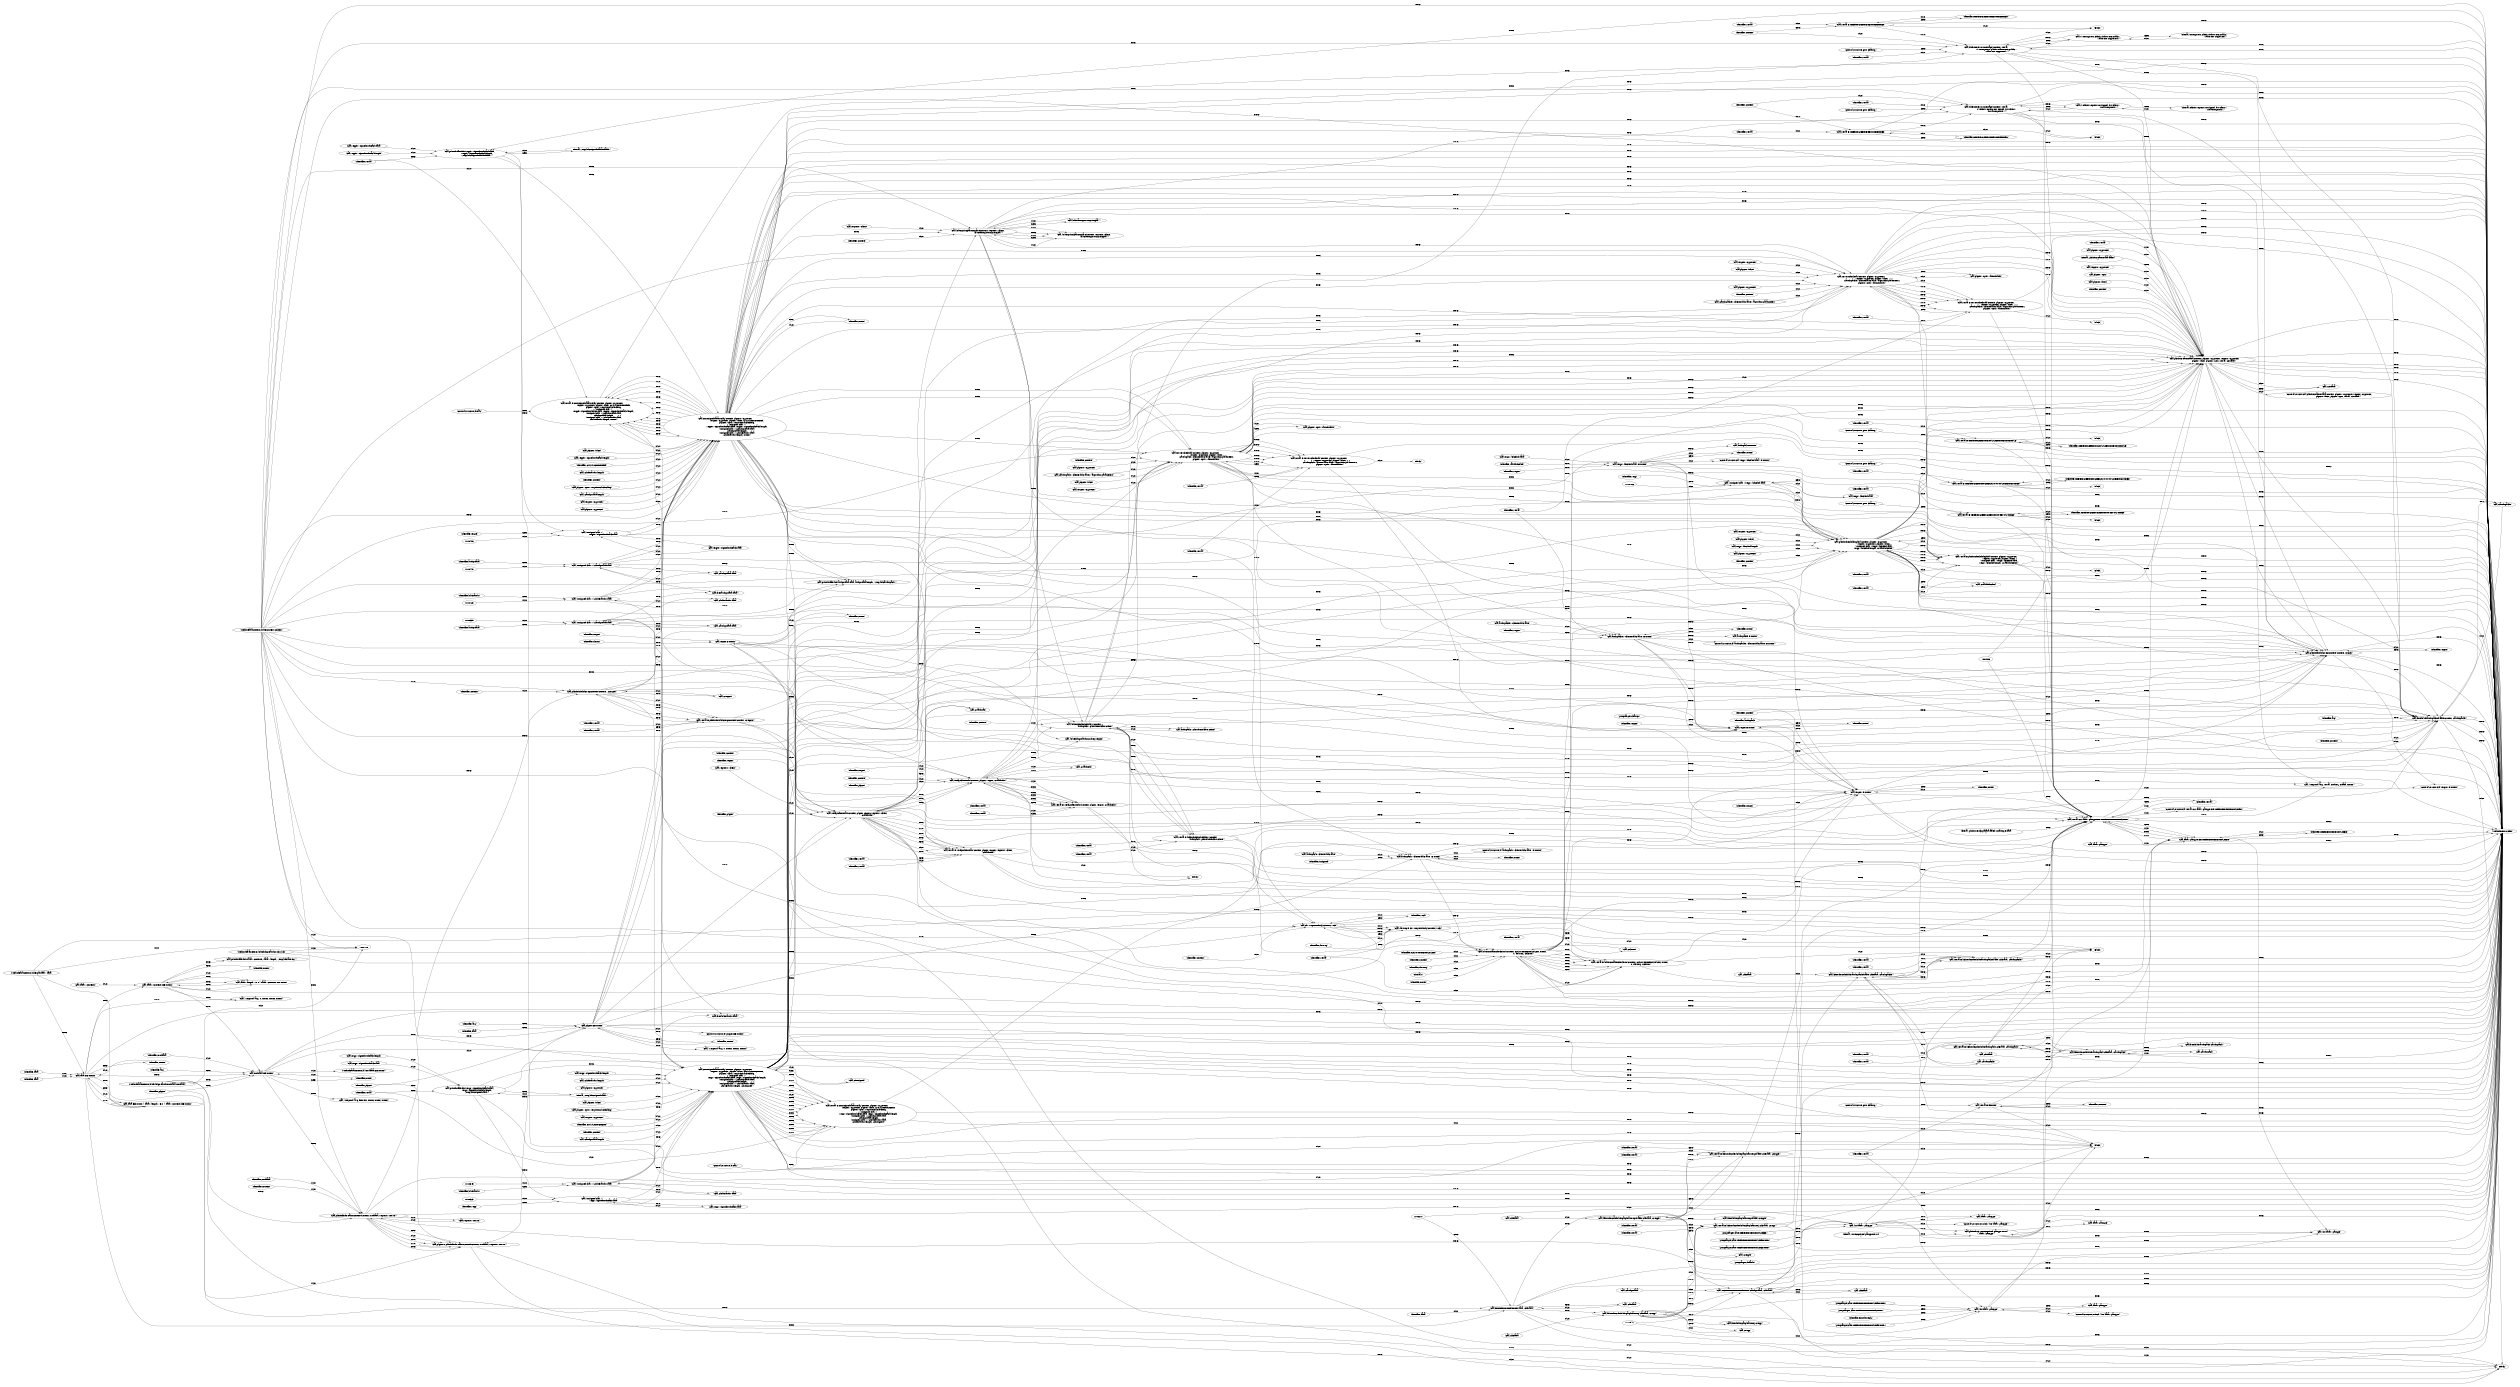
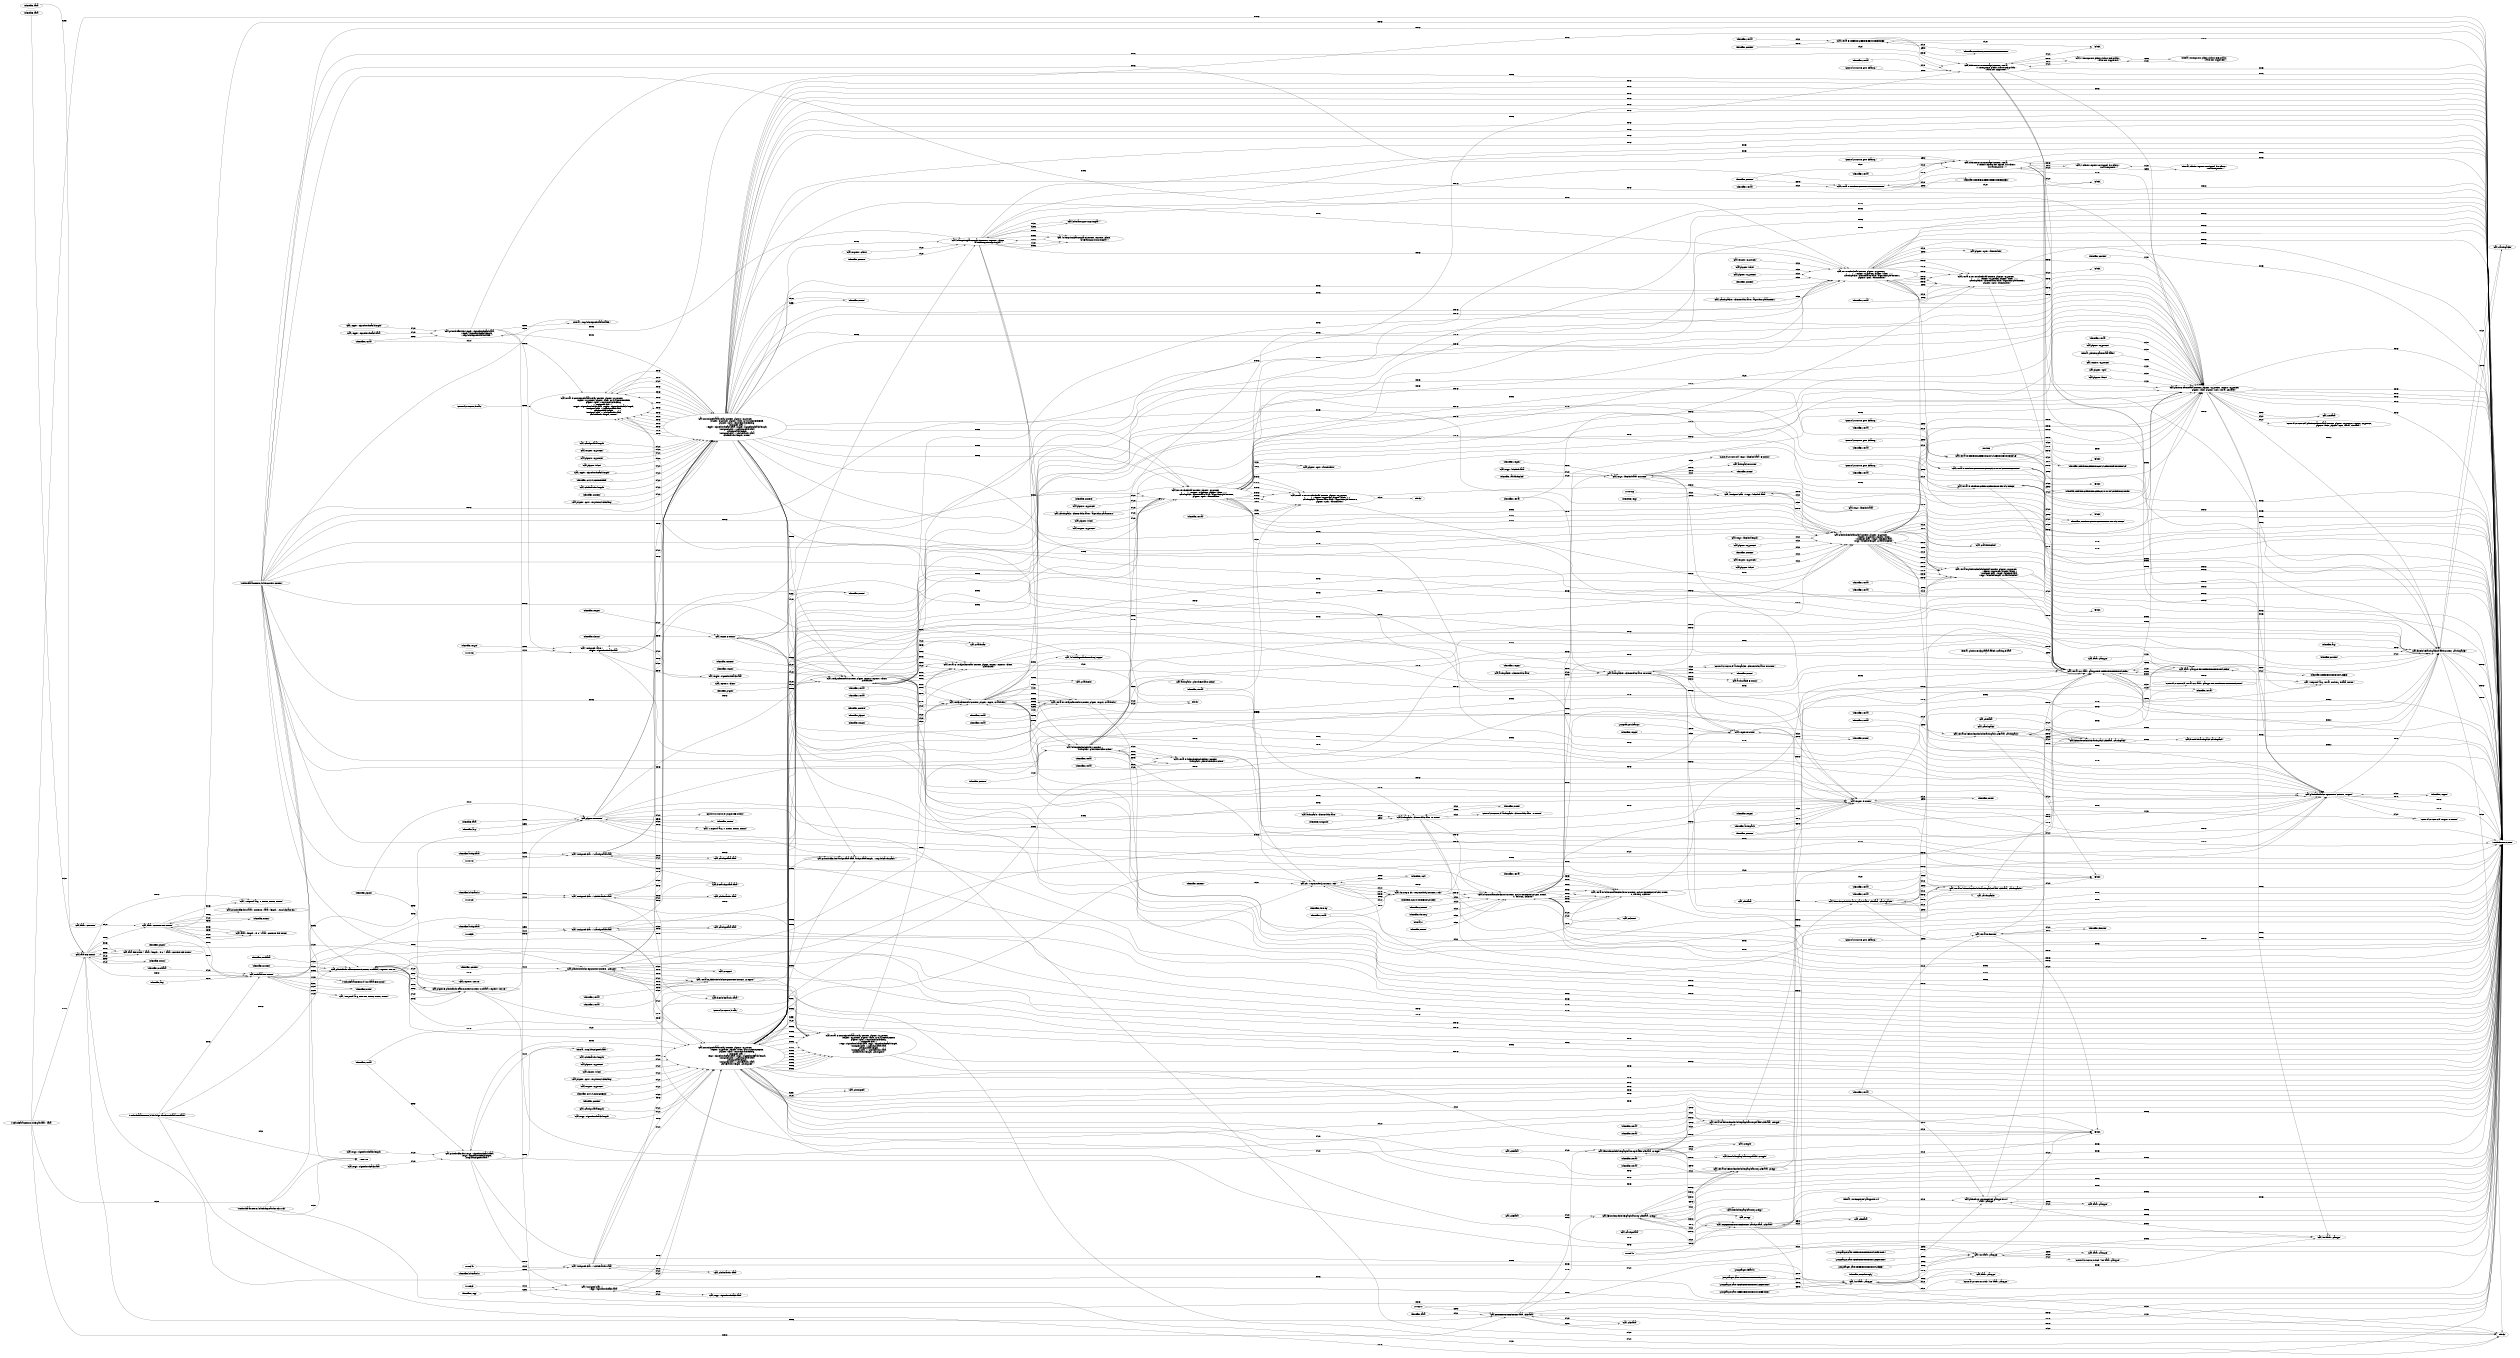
edge "(Identifier,valid_kdcPkId)" -> "(Call,reqp->kdcPkId.data != NULL)": label "CFG: " -> "AST: "
node "(Call,(unsigned char *) reqp9->signedAuthPack.data)": label "(Call,(unsigned char *) reqp9->signedAuthPack.data)" -> "(Call,(unsigned value *) reqp9->signedAuthPack.data)"
edge "(Call,data->pa_type == KRB5_PADATA_PK_AS_REQ)" -> "(MethodReturn,RET)": removed, label "DDG:"
edge "(Call,k5int_decode_krb5_auth_pack(&k5data, &auth_pack))" -> "(Call,&auth_pack)": removed, label "CFG:"
